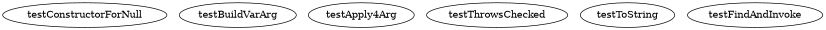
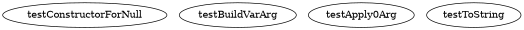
node "testApply4Arg": label "testApply4Arg" -> "testApply0Arg"
node "testThrowsChecked": removed
node "testFindAndInvoke": removed
